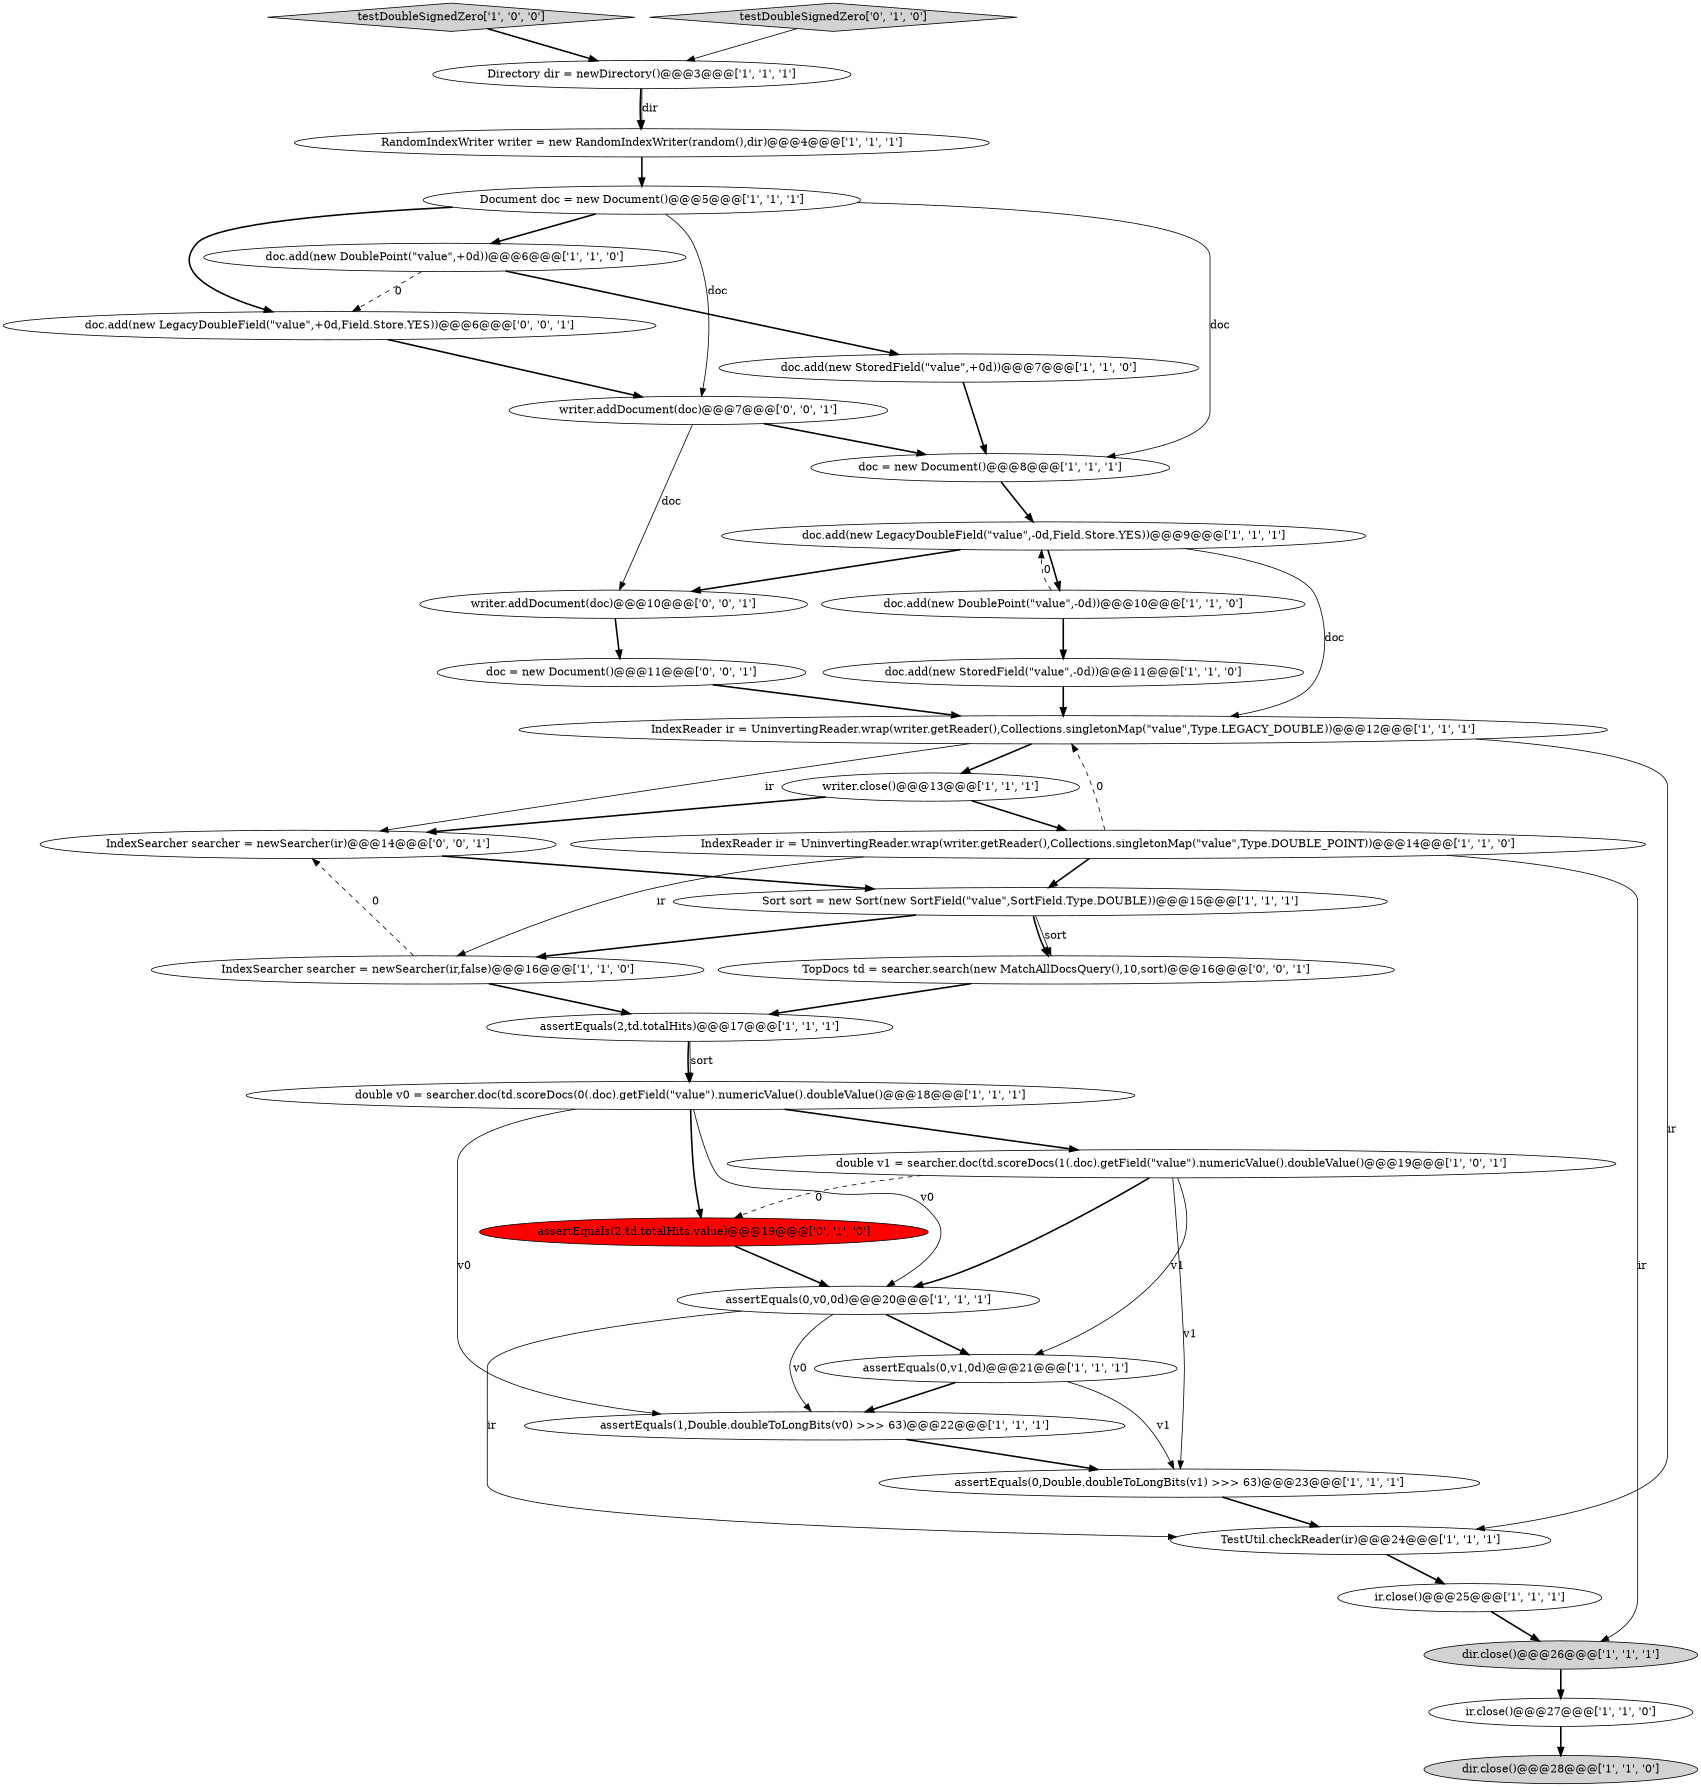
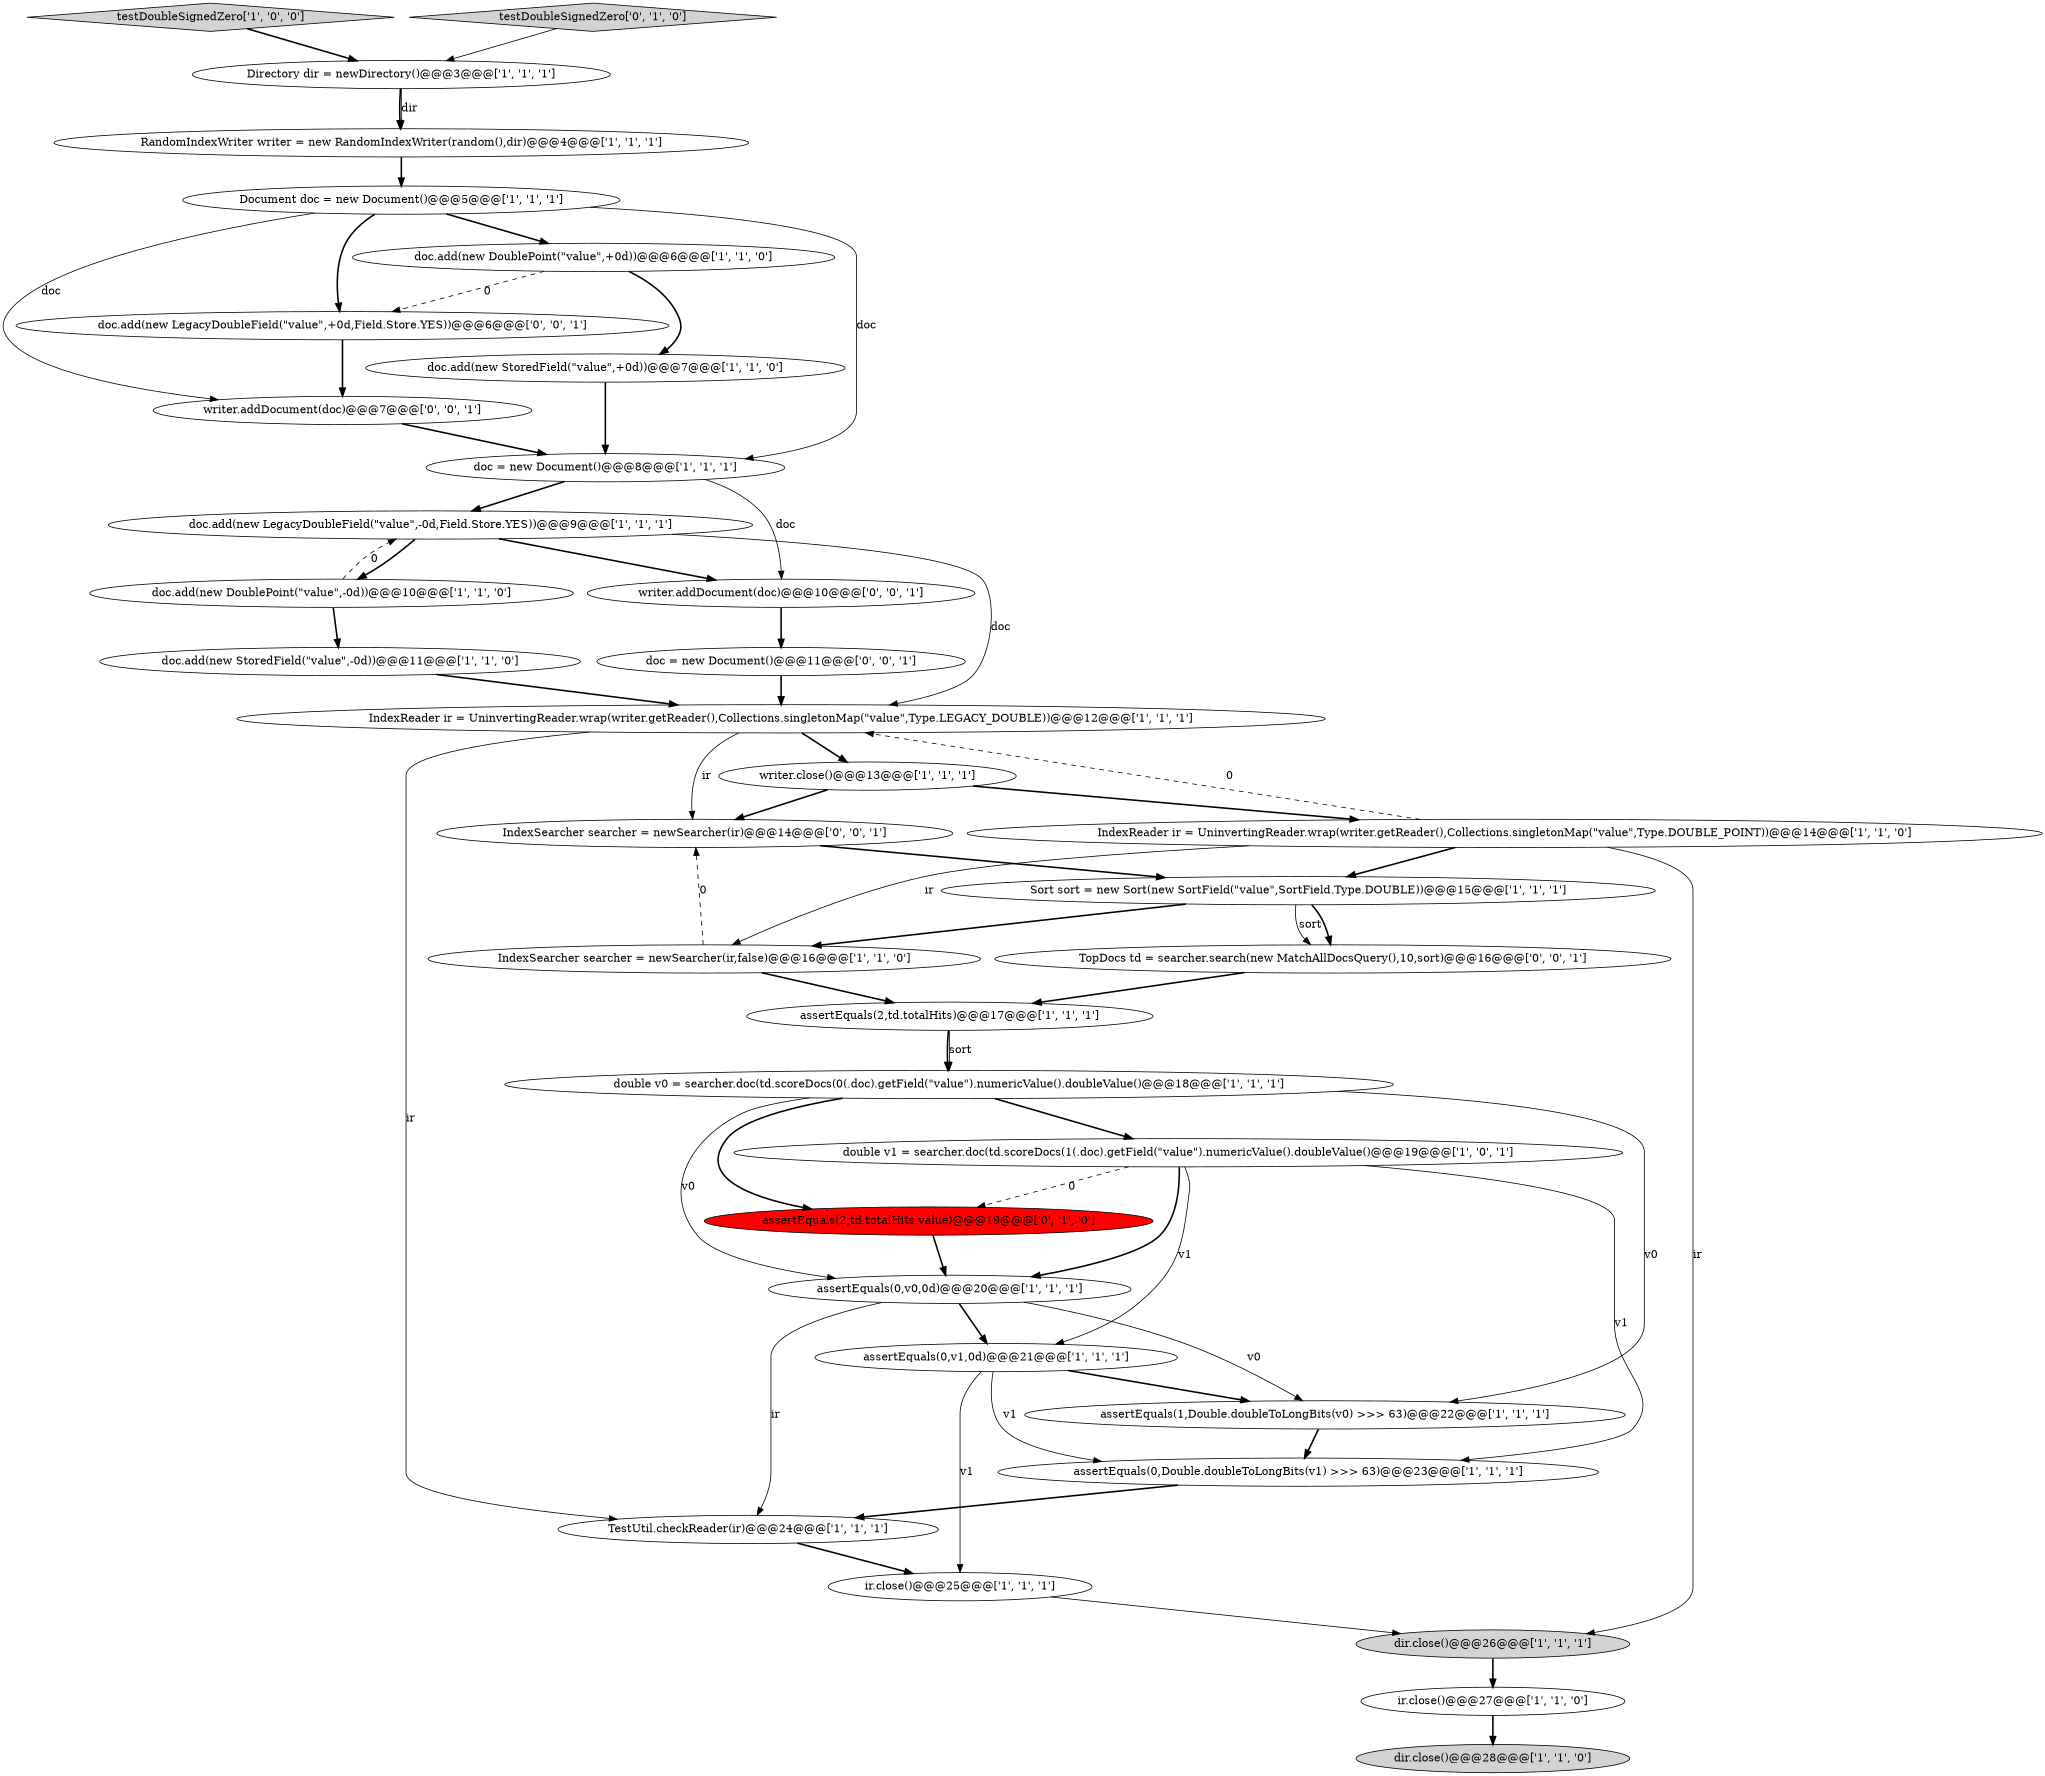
edge "writer.addDocument(doc)@@@7@@@['0', '0', '1']" -> "writer.addDocument(doc)@@@10@@@['0', '0', '1']": now "doc = new Document()@@@8@@@['1', '1', '1']" -> "writer.addDocument(doc)@@@10@@@['0', '0', '1']"
edge "assertEquals(0,v1,0d)@@@21@@@['1', '1', '1']" -> "ir.close()@@@25@@@['1', '1', '1']": added, label "v1"
edge "ir.close()@@@25@@@['1', '1', '1']" -> "dir.close()@@@26@@@['1', '1', '1']": style bold -> solid
